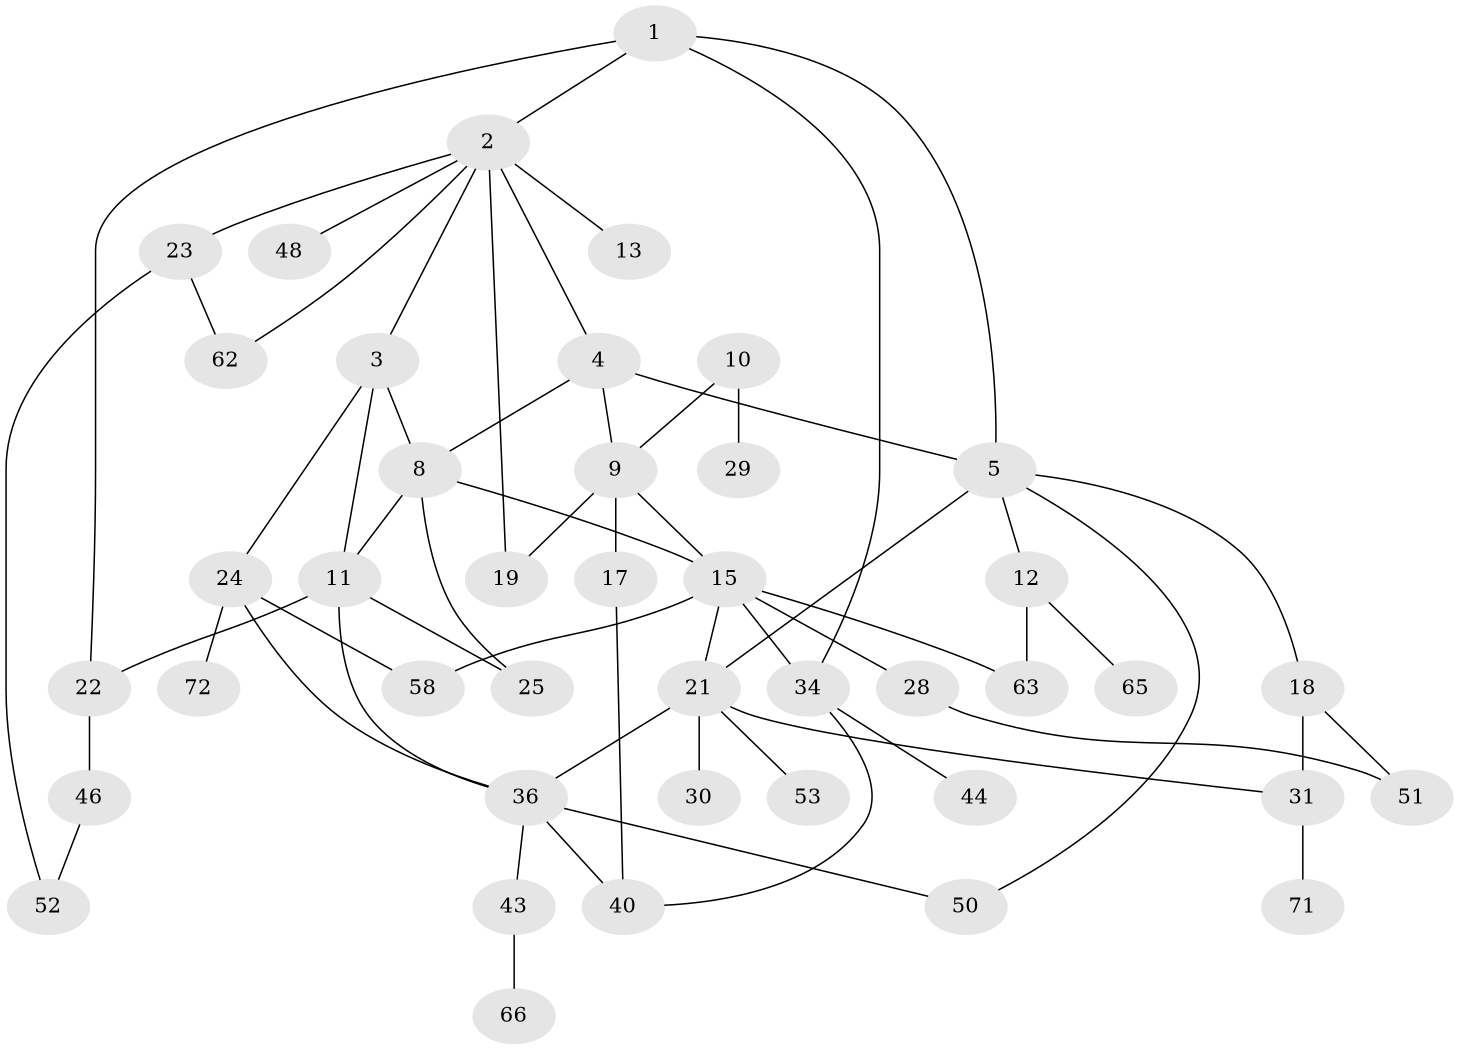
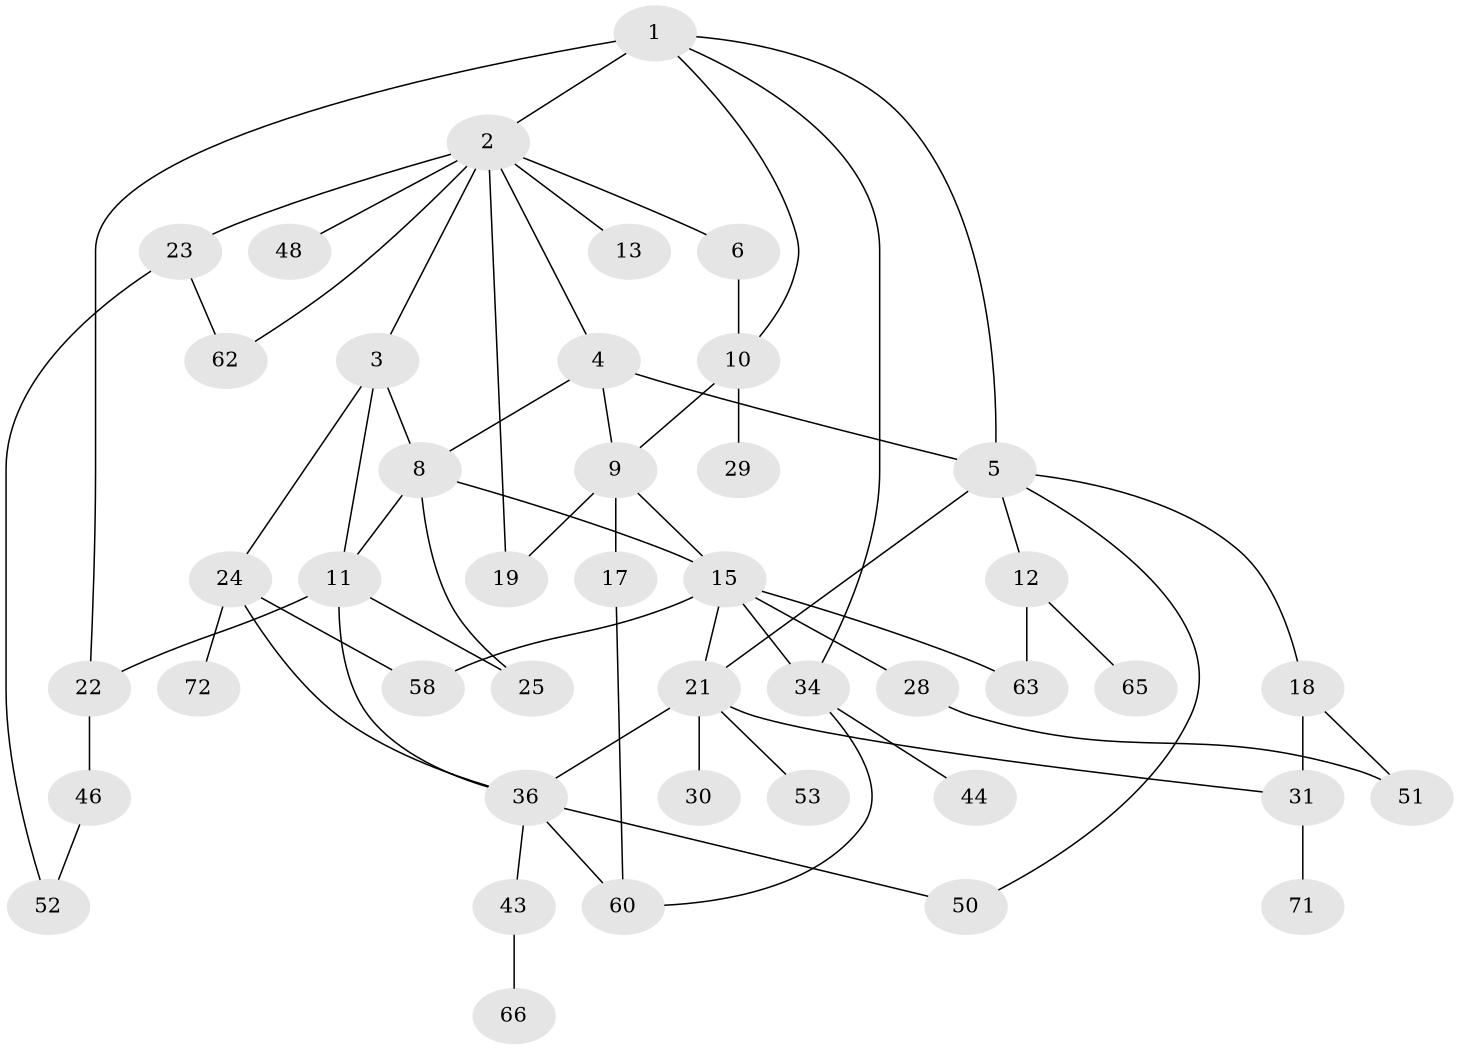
edge "1" -- "10": added
node "6": added
node "40": label "40" -> "60"
